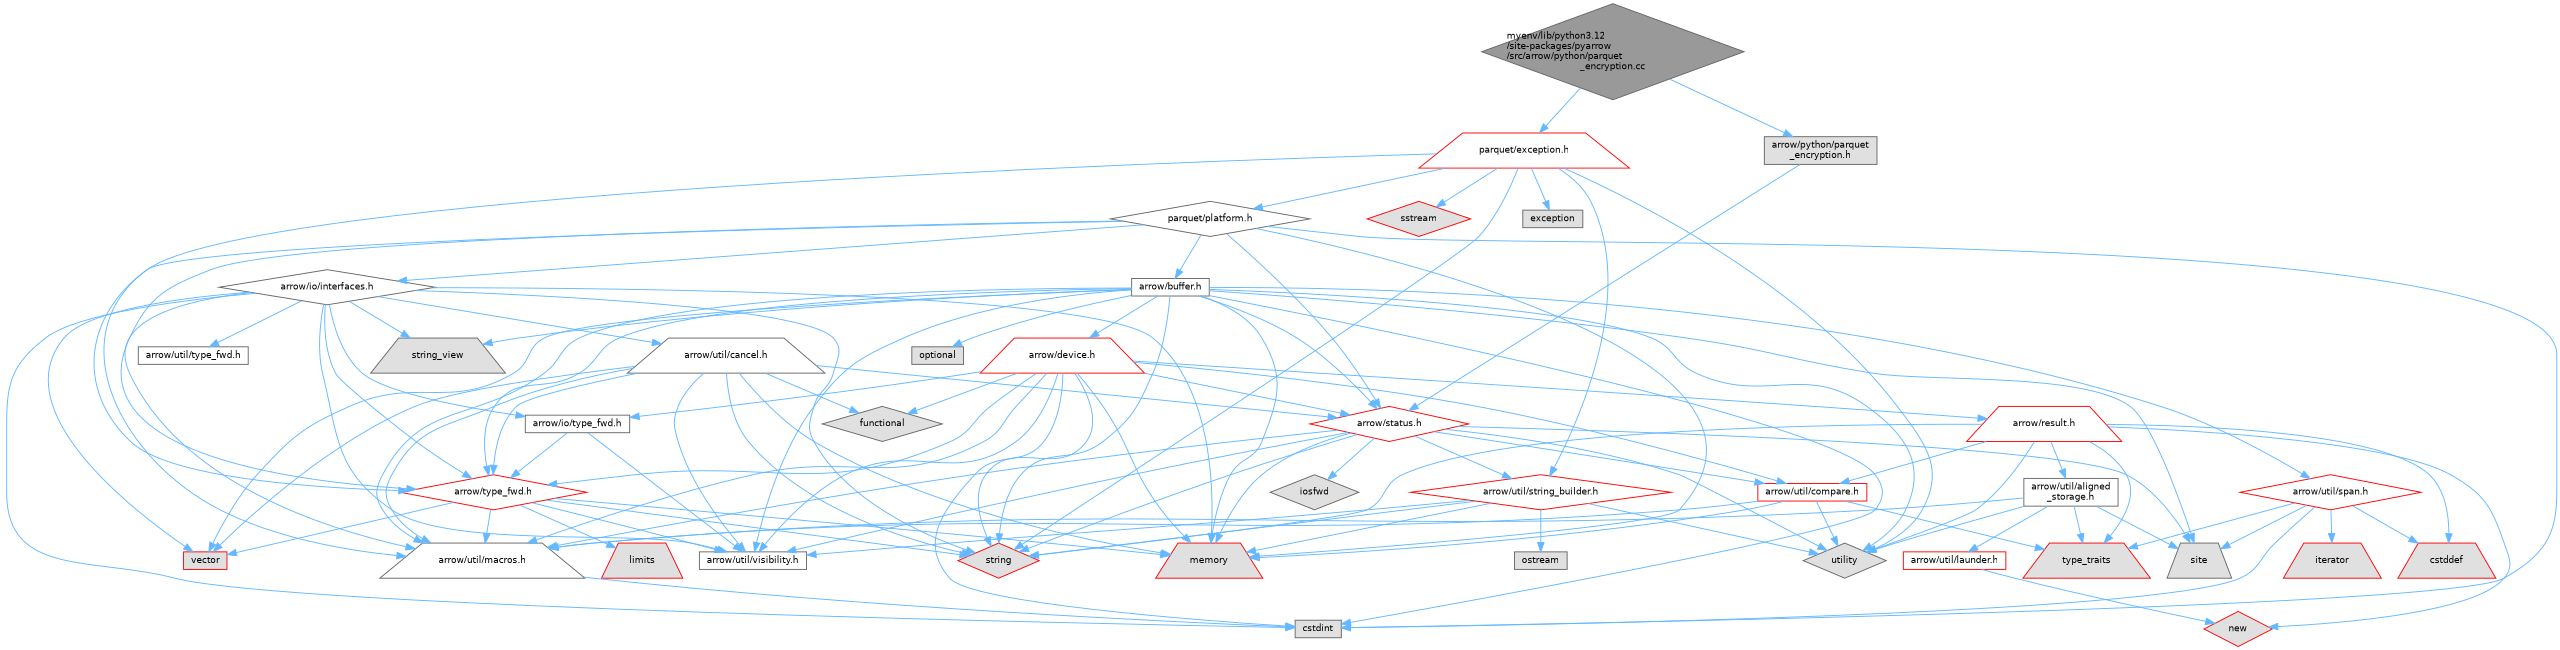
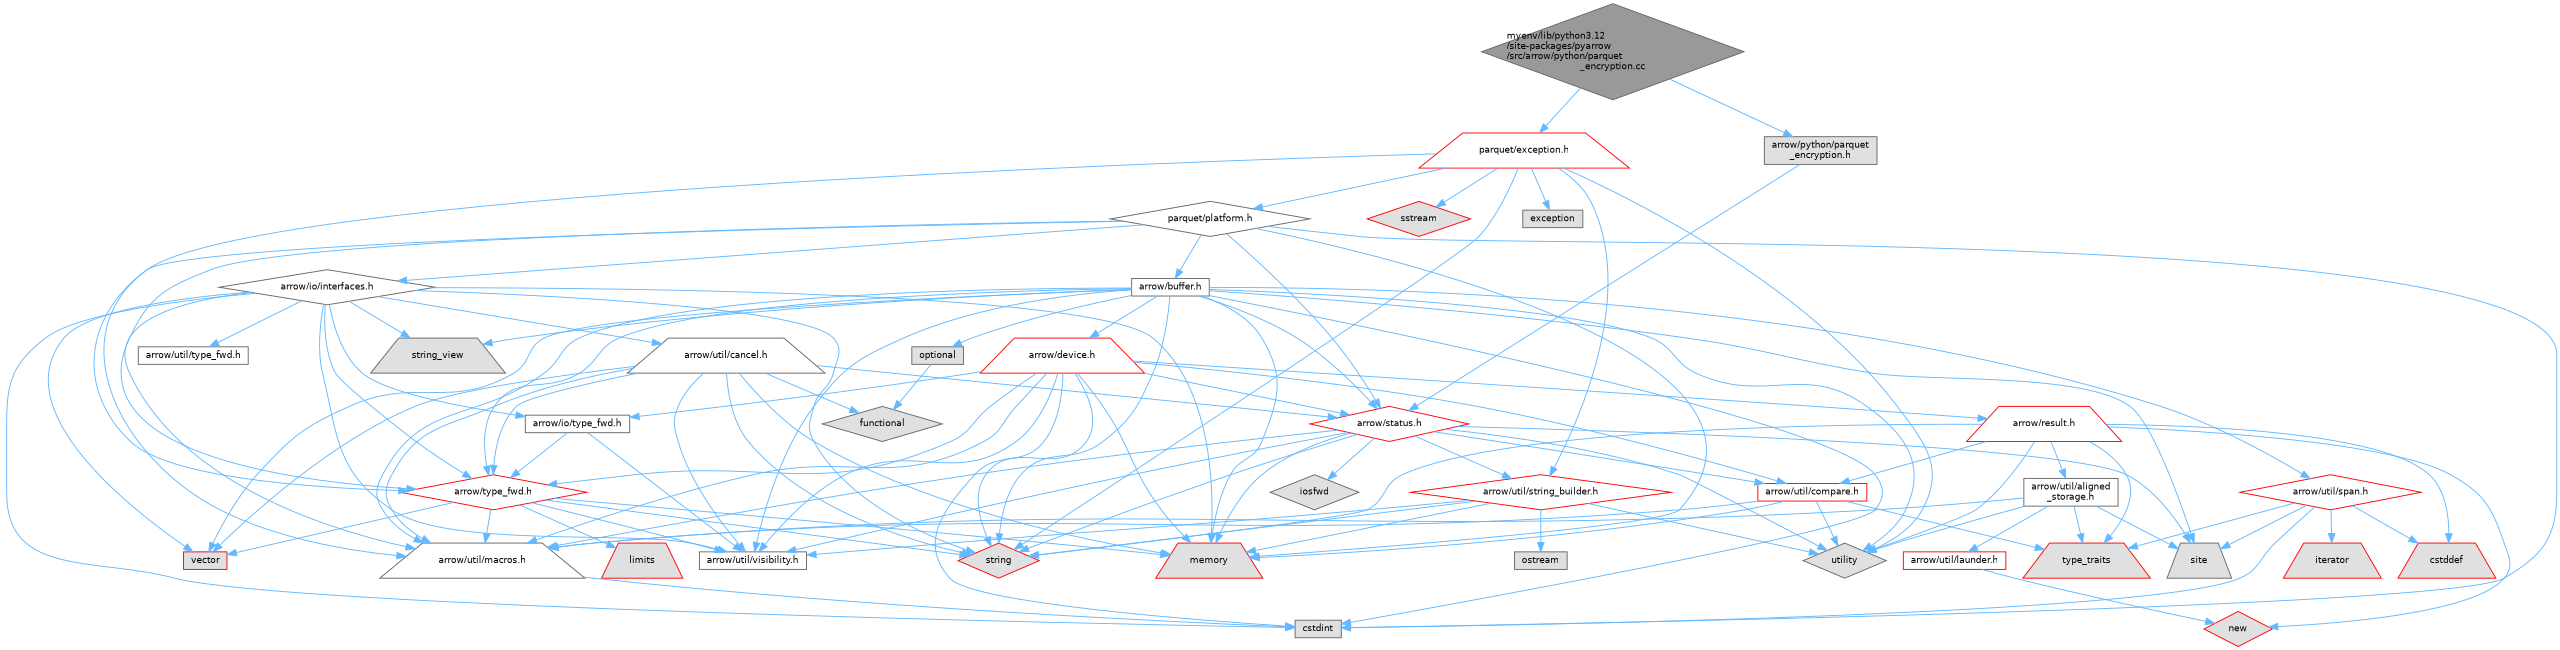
edge "arrow/device.h" -> "functional": now "optional" -> "functional"
